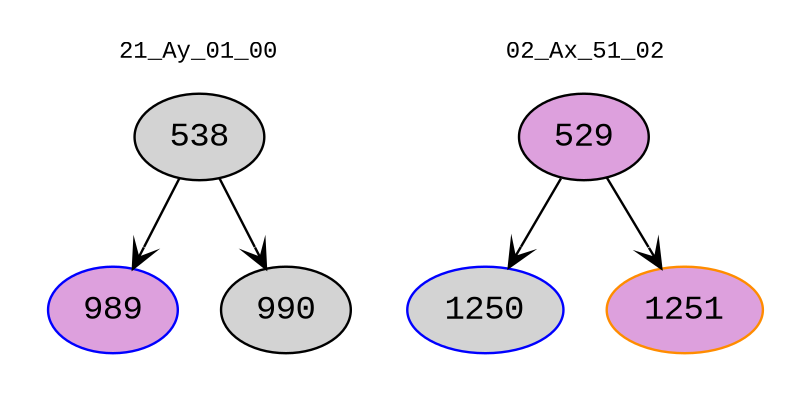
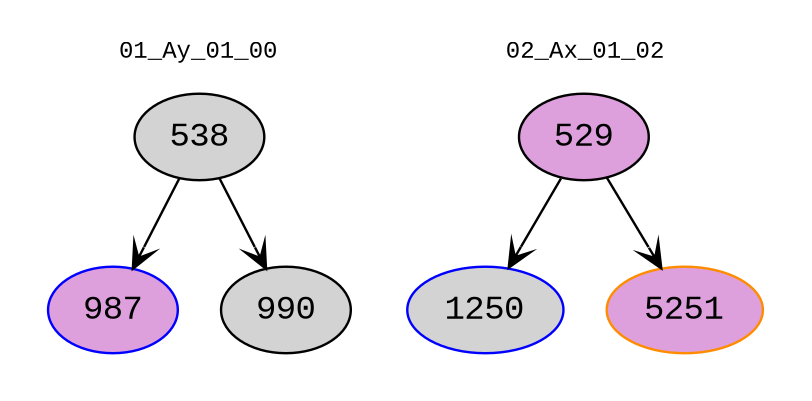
cluster "21_Ay_01_00": label "21_Ay_01_00" -> "01_Ay_01_00"
cluster "02_Ax_51_02": label "02_Ax_51_02" -> "02_Ax_01_02"
node "989": label "989" -> "987"
node "1251": label "1251" -> "5251"
